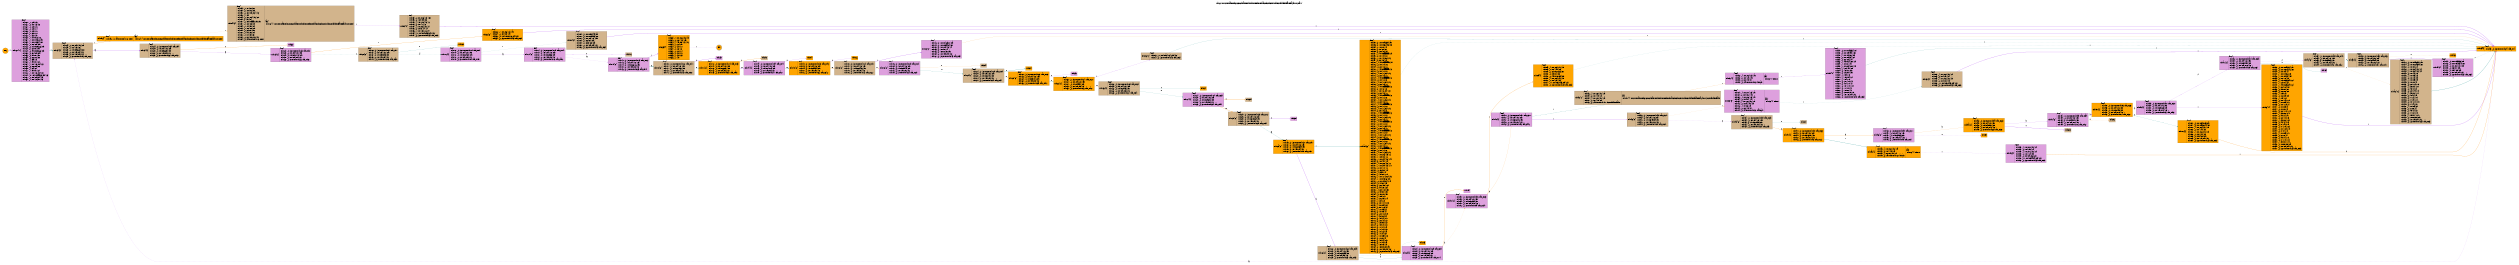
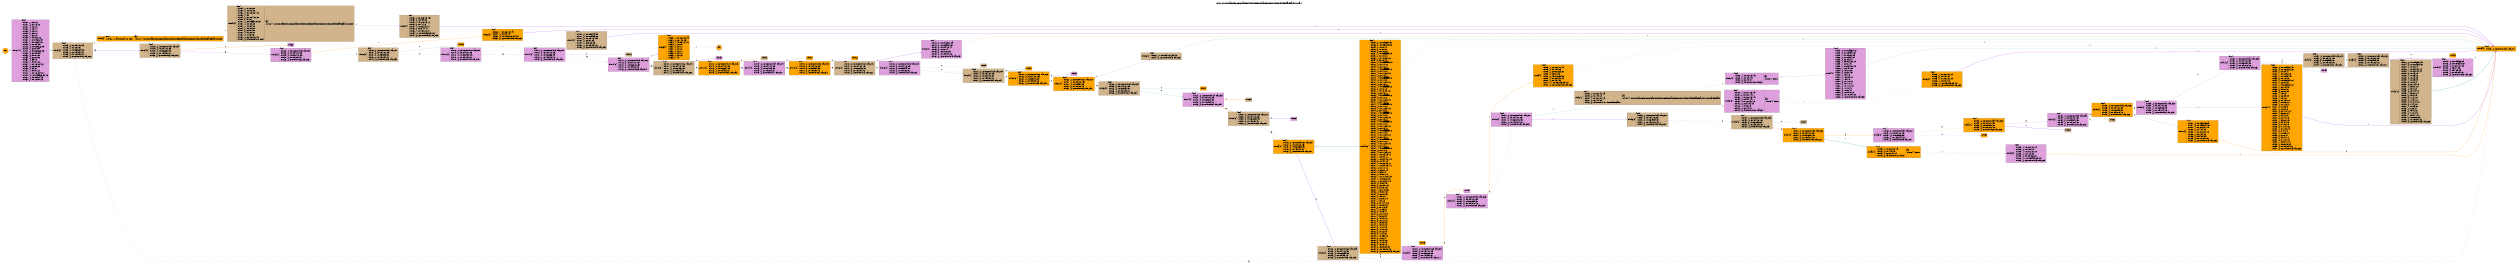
node "0x401e52 [32]": fillcolor tan -> orange
